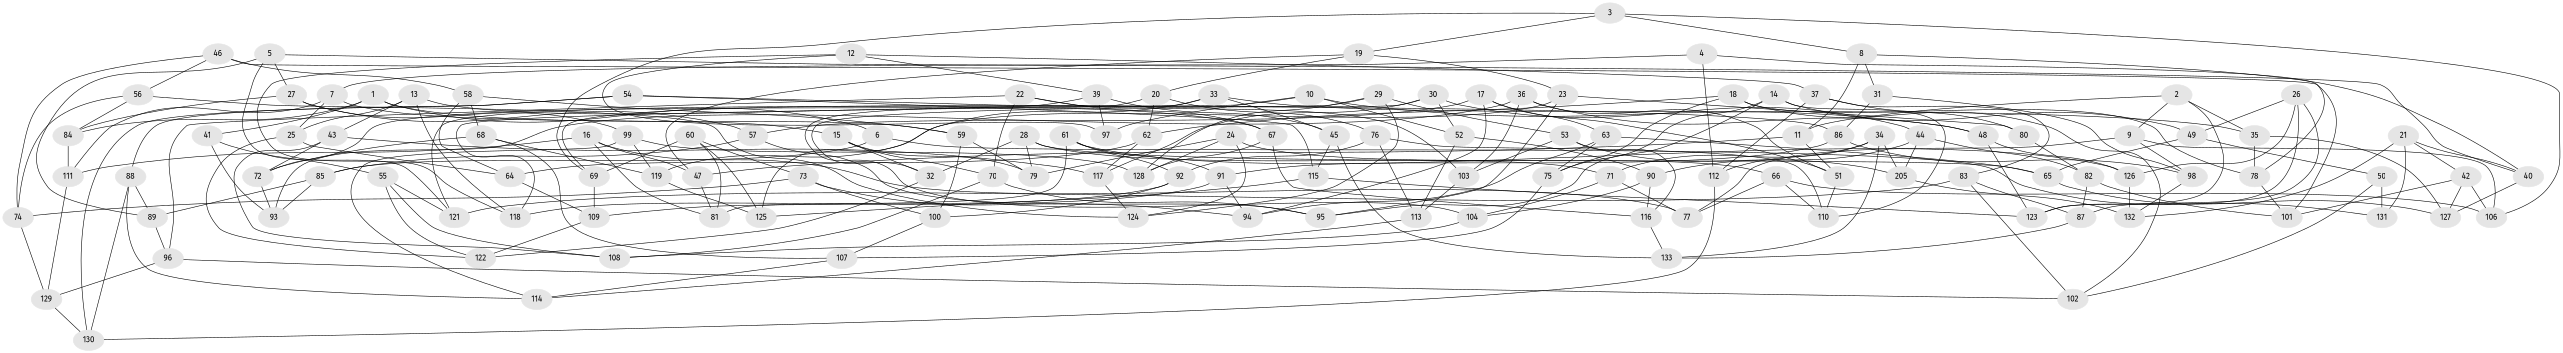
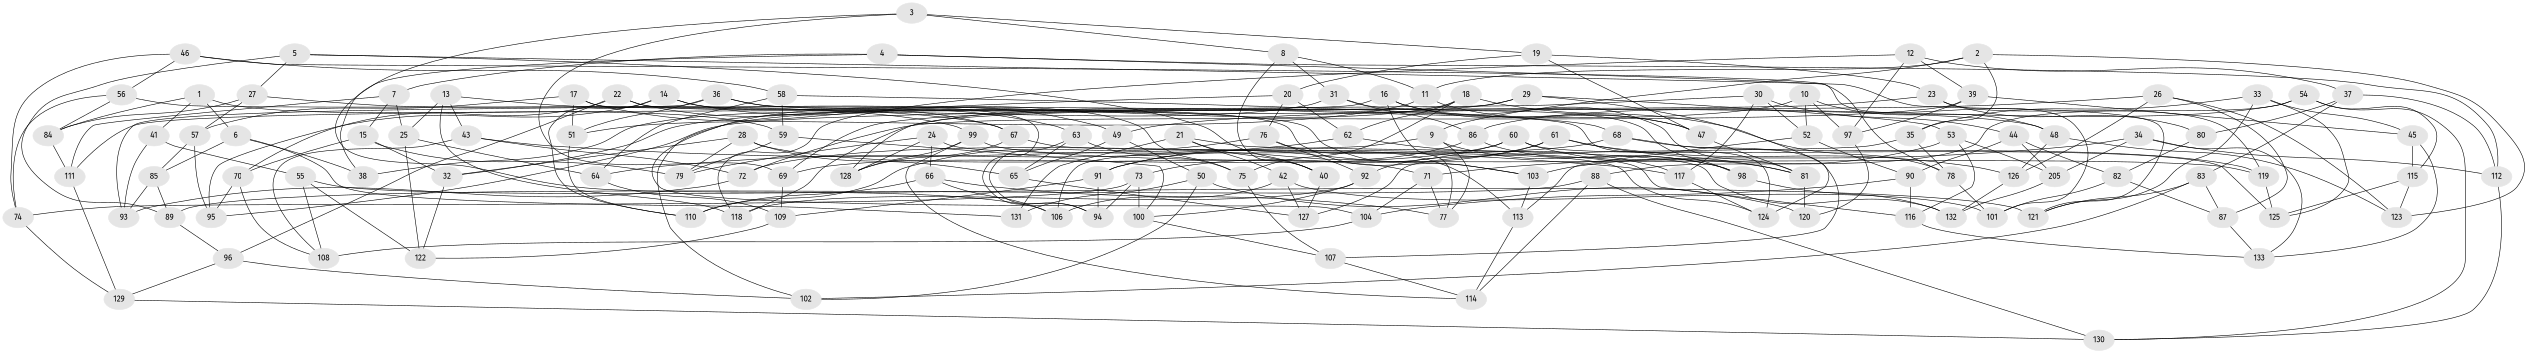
node "38": added
node "120": added
